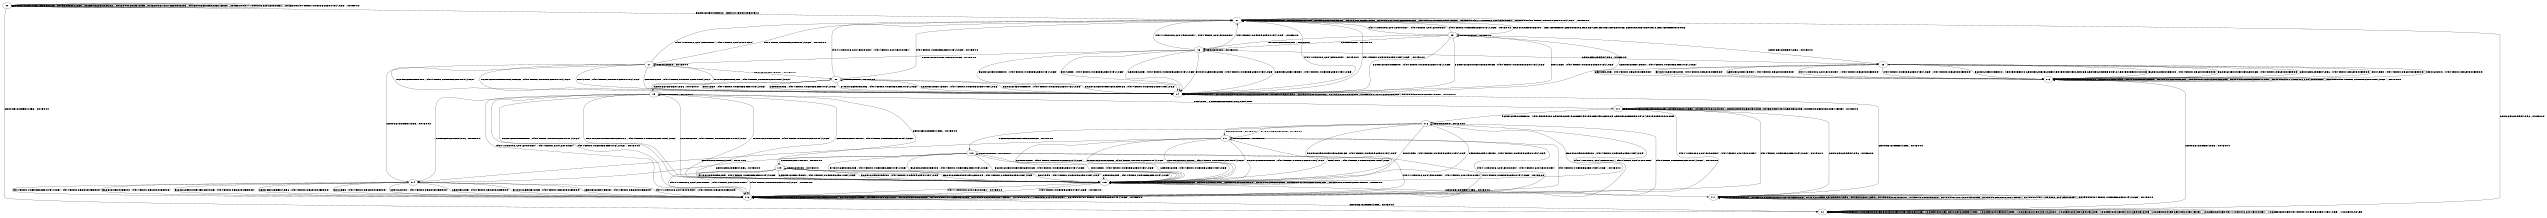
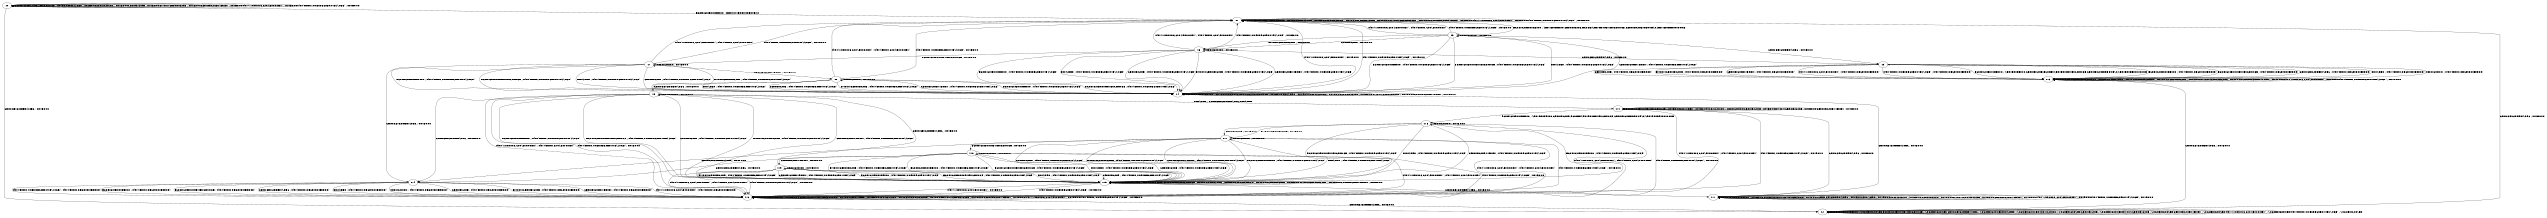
edge "s16" -> "s18": now "s17" -> "s18"
